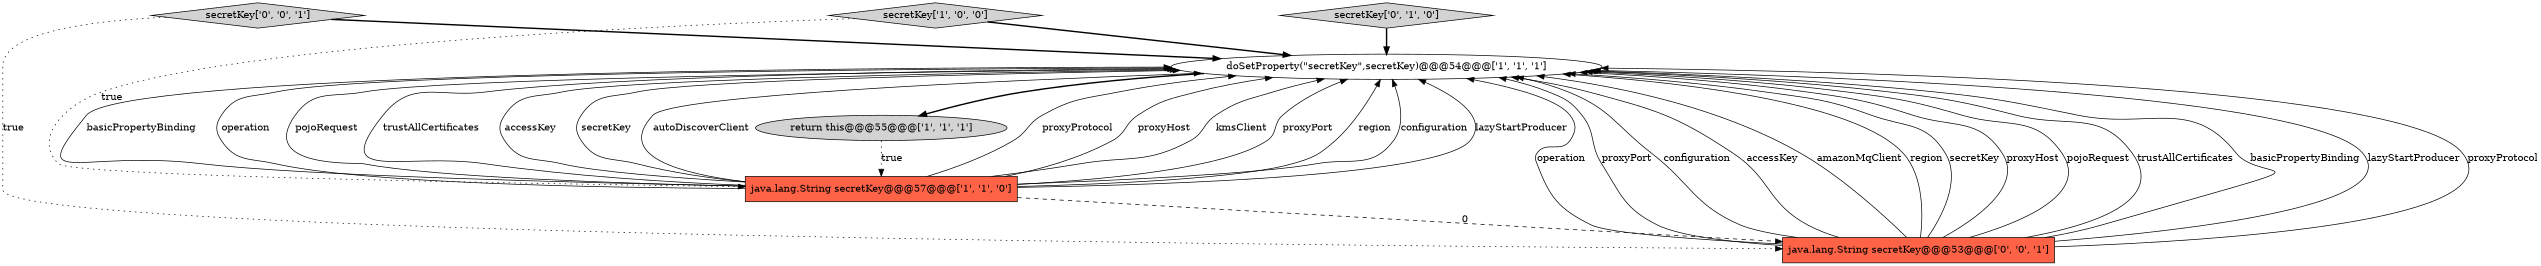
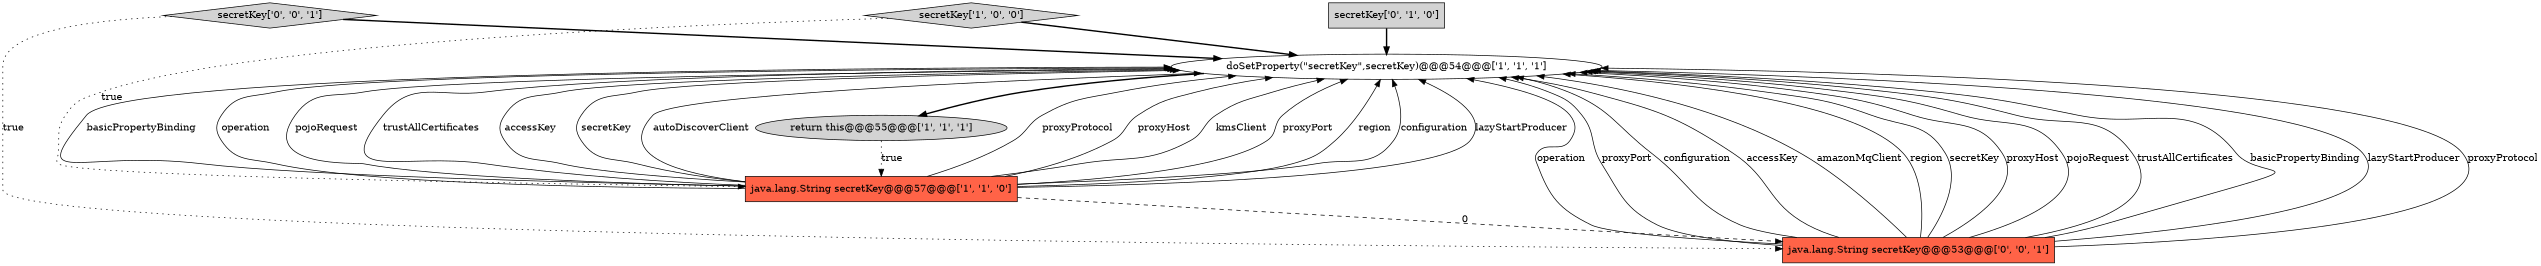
node "secretKey['0', '1', '0']": shape diamond -> box
